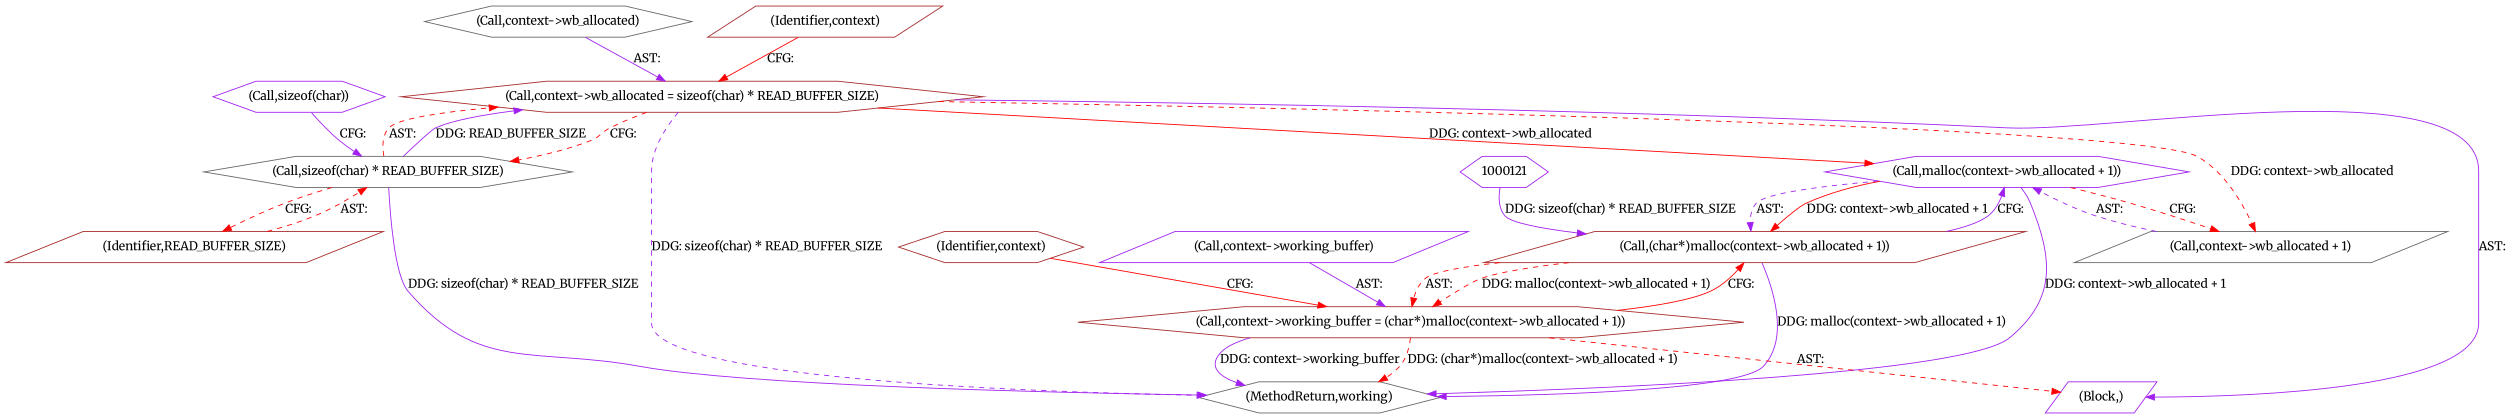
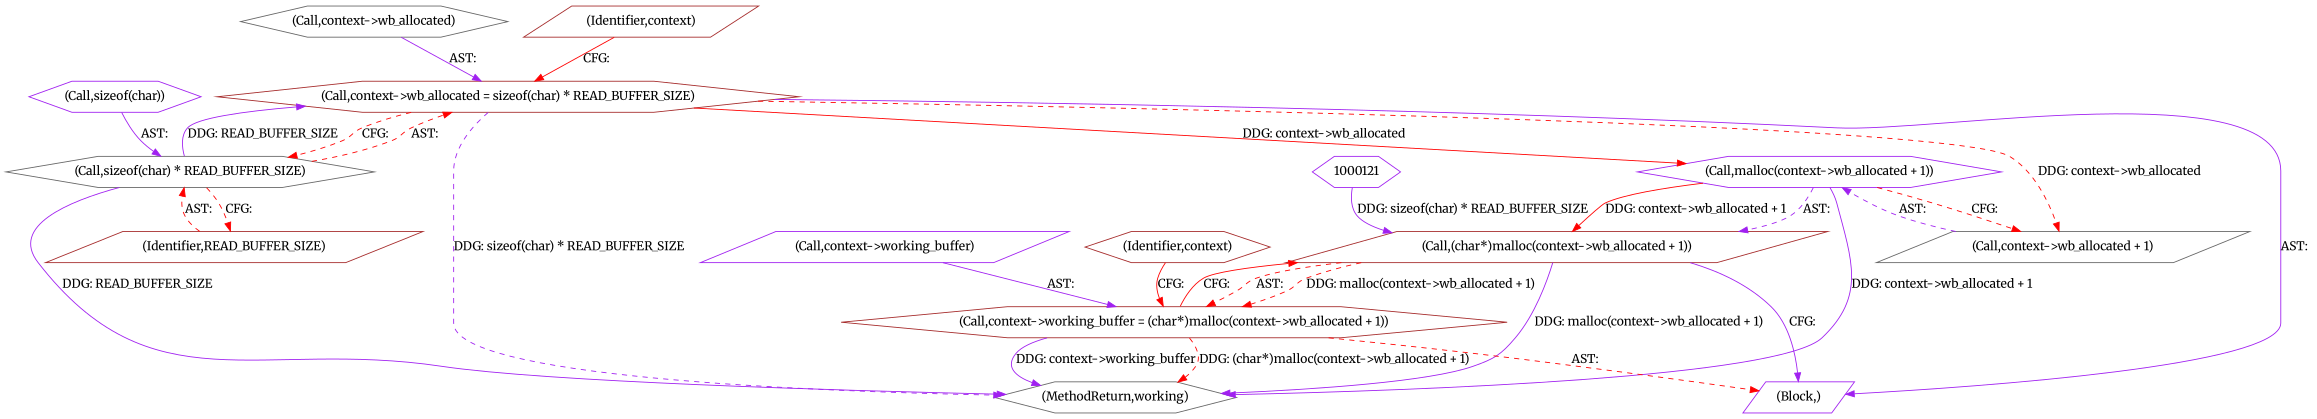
edge "(Call,sizeof(char))" -> "(Call,sizeof(char) * READ_BUFFER_SIZE)": label "CFG: " -> "AST: "
edge "(Call,(char*)malloc(context->wb_allocated + 1))" -> "(Call,malloc(context->wb_allocated + 1))": now "(Call,(char*)malloc(context->wb_allocated + 1))" -> "(Block,)"
edge "(Call,sizeof(char) * READ_BUFFER_SIZE)" -> "(MethodReturn,working)": label "DDG: sizeof(char) * READ_BUFFER_SIZE" -> "DDG: READ_BUFFER_SIZE"
